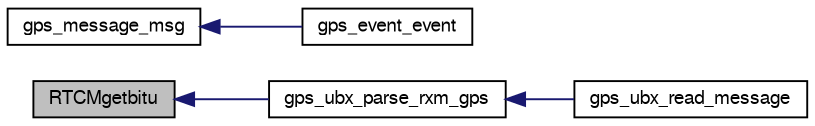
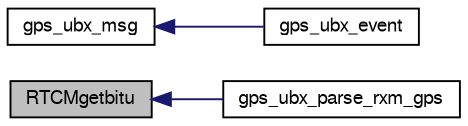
node "gps_message_msg": label "gps_message_msg" -> "gps_ubx_msg"
node "gps_event_event": label "gps_event_event" -> "gps_ubx_event"
node "gps_ubx_read_message": removed
